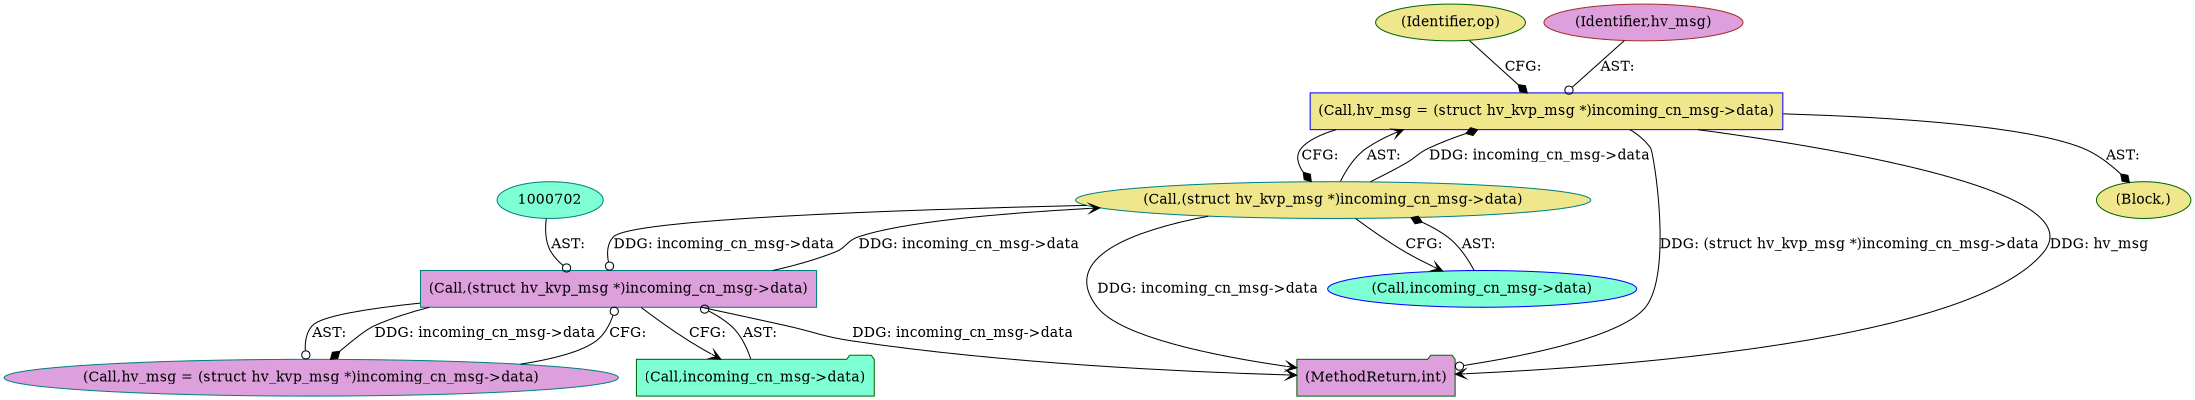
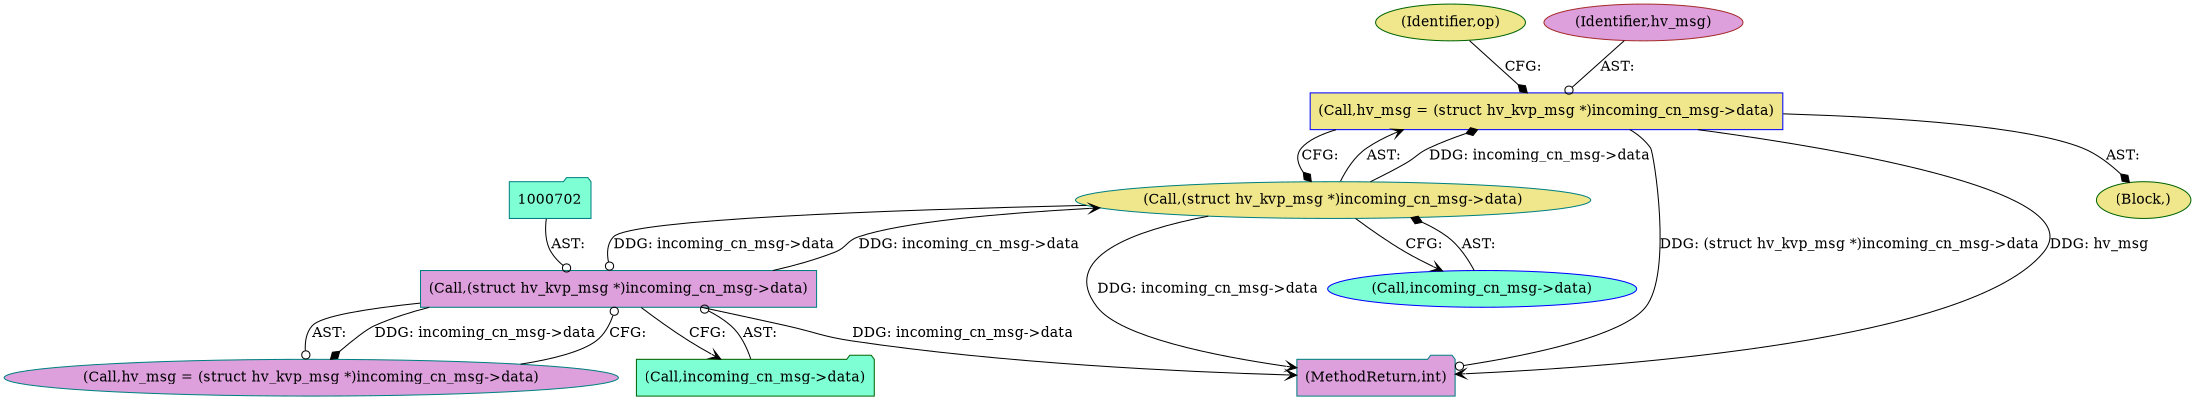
node "1000702": shape ellipse -> folder
node "(MethodReturn,int)": color darkgreen -> teal
